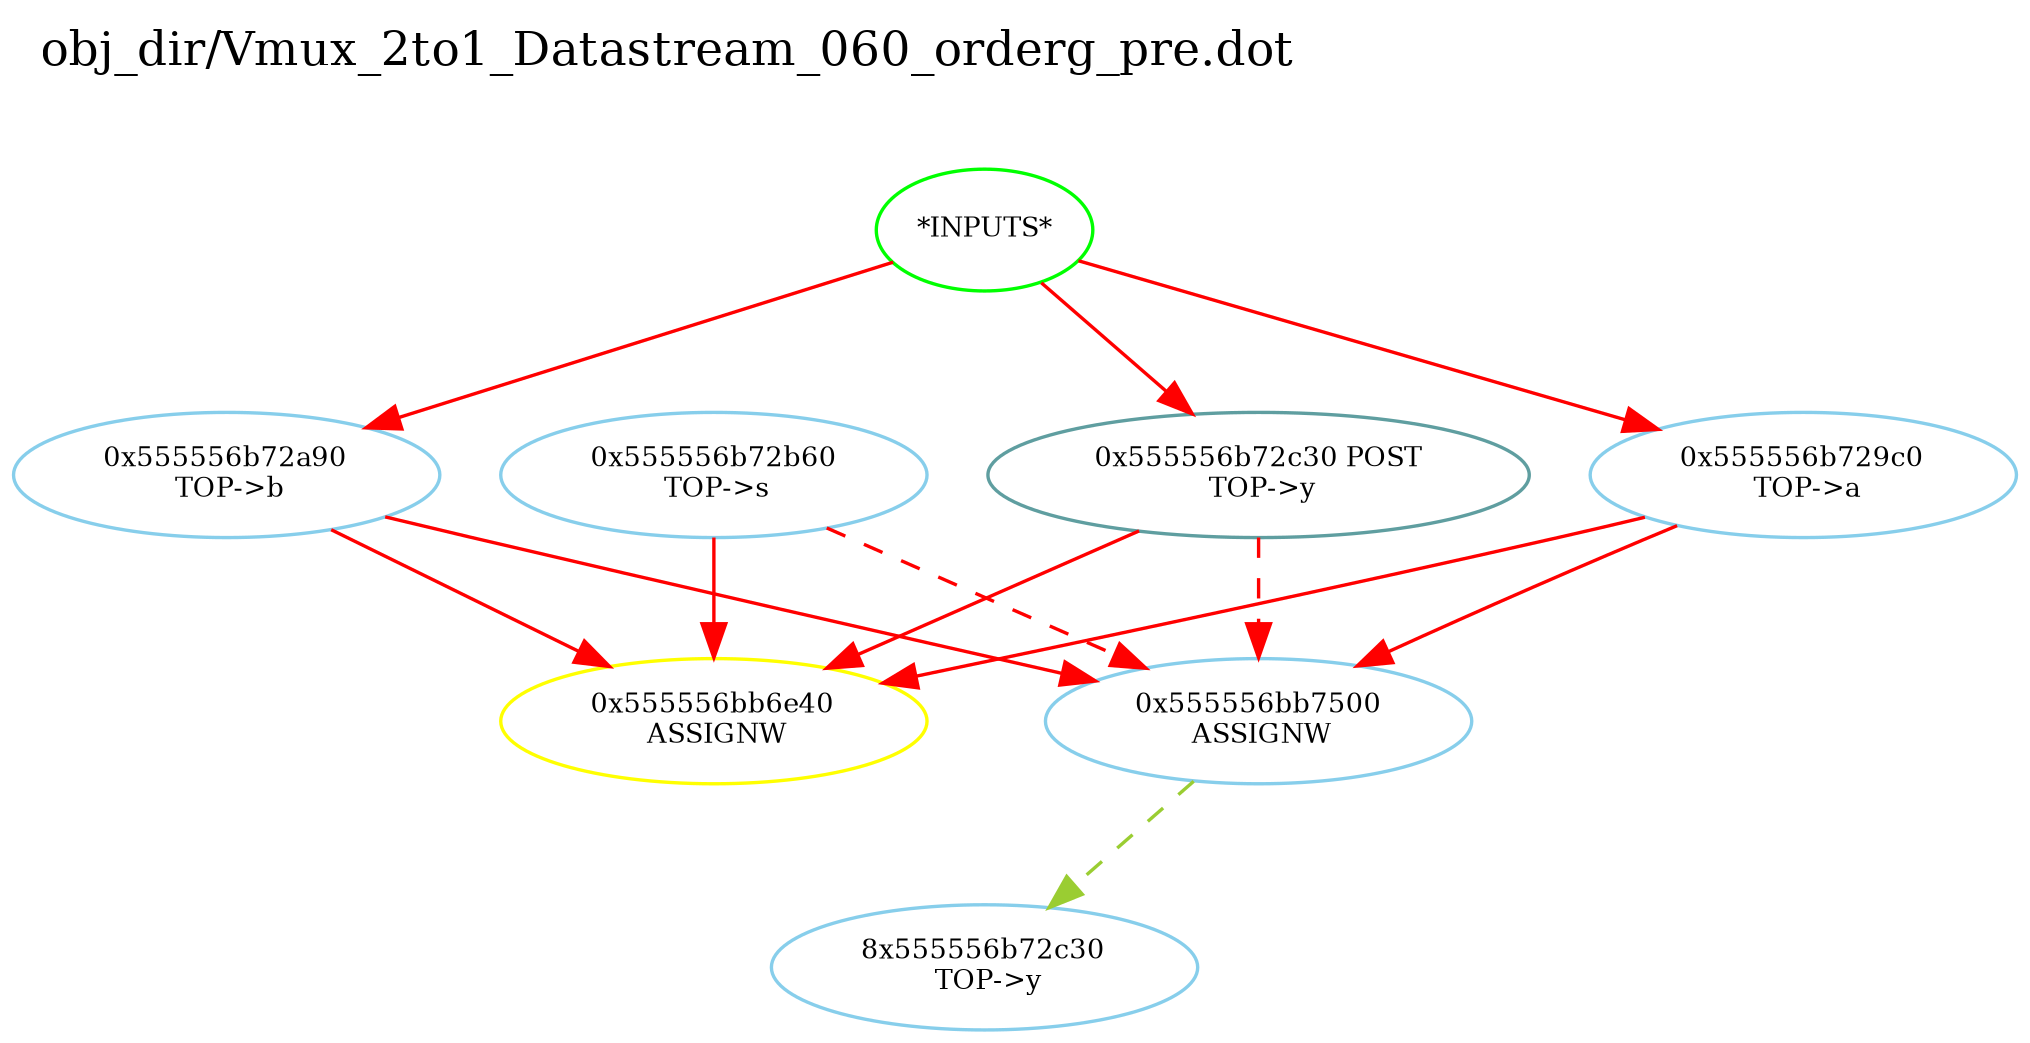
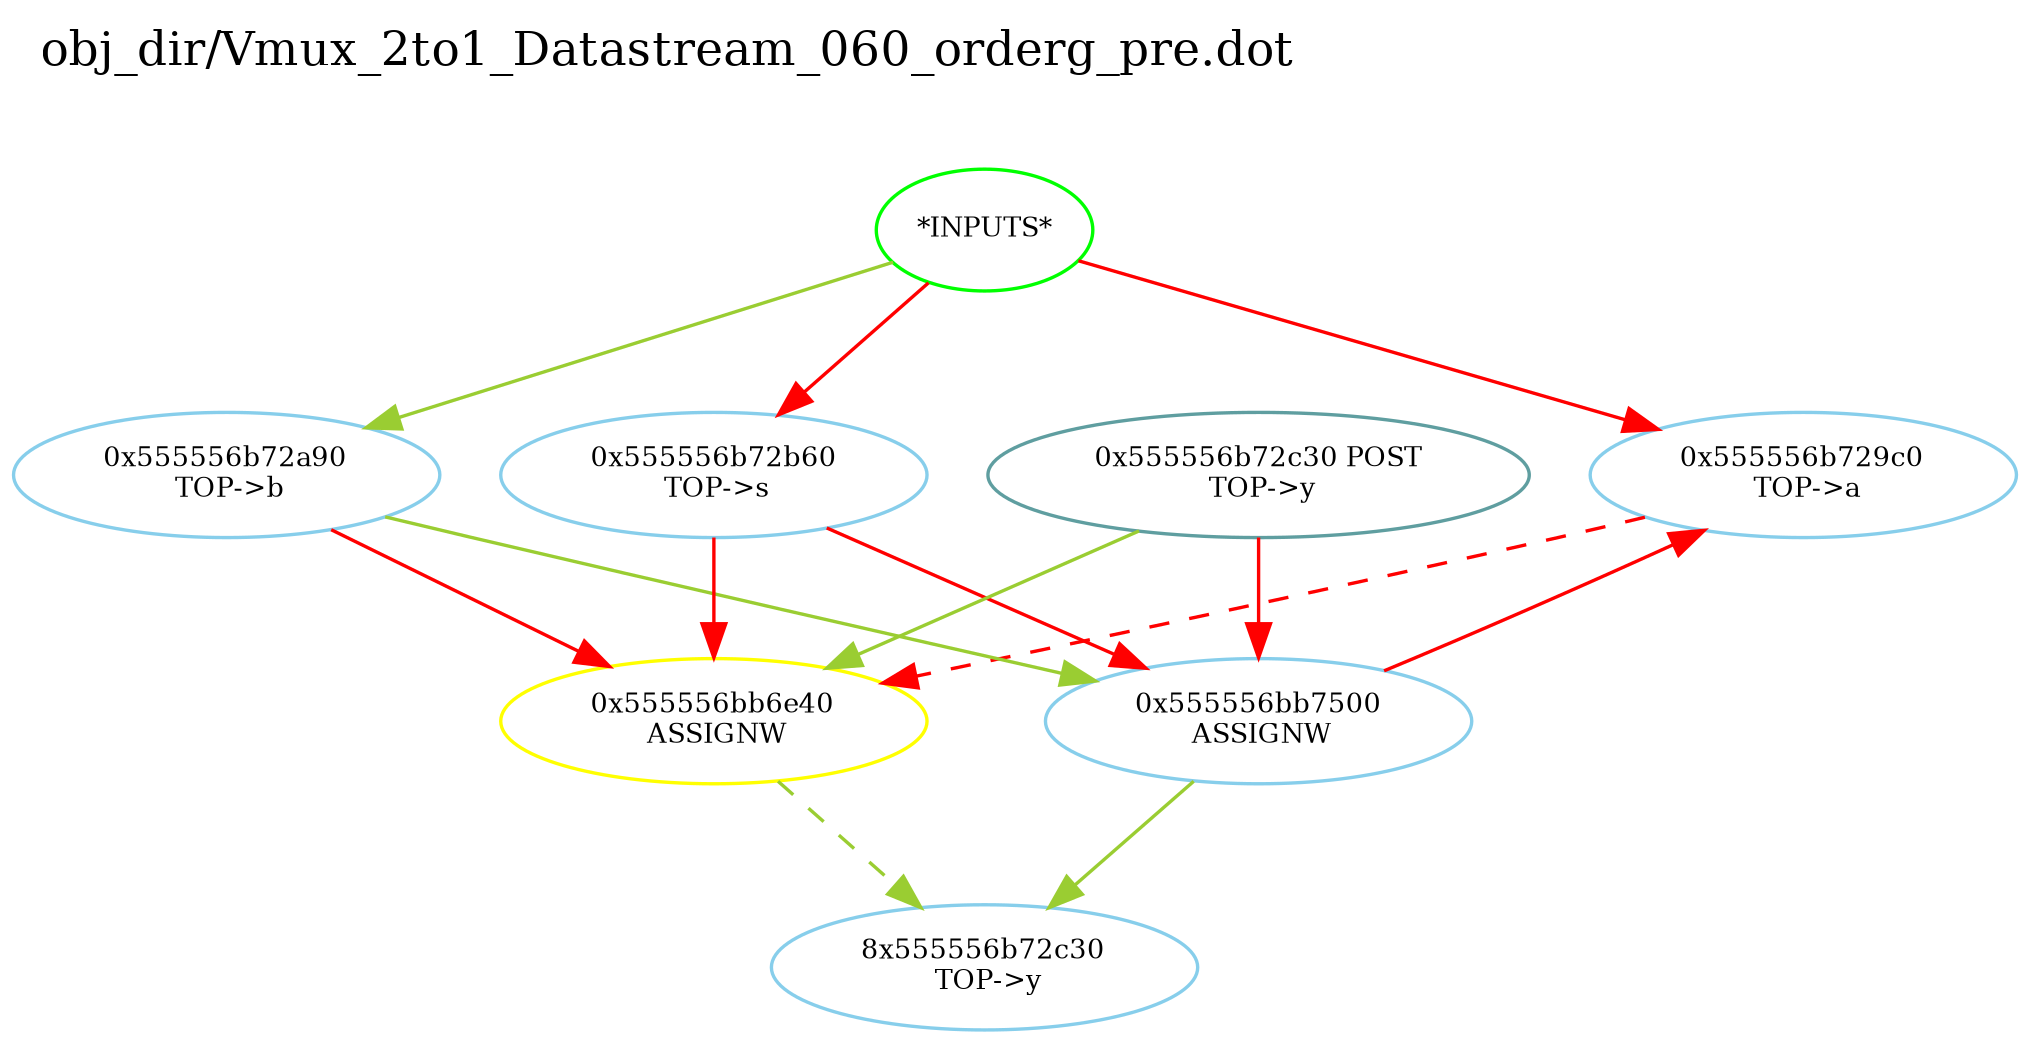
edge "*INPUTS*" -> "0x555556b72c30 POST TOP->y": now "*INPUTS*" -> "0x555556b72b60 TOP->s"
edge "*INPUTS*" -> "0x555556b72a90 TOP->b": color red -> yellowGreen
edge "0x555556b72c30 POST TOP->y" -> "0x555556bb7500 ASSIGNW": style dashed -> solid
edge "0x555556b72b60 TOP->s" -> "0x555556bb7500 ASSIGNW": style dashed -> solid
edge "0x555556b72c30 POST TOP->y" -> "0x555556bb6e40 ASSIGNW": color red -> yellowGreen
edge "0x555556b729c0 TOP->a" -> "0x555556bb7500 ASSIGNW": reversed
edge "0x555556b729c0 TOP->a" -> "0x555556bb6e40 ASSIGNW": style solid -> dashed
edge "0x555556b72a90 TOP->b" -> "0x555556bb7500 ASSIGNW": color red -> yellowGreen
edge "0x555556bb6e40 ASSIGNW" -> "8x555556b72c30 TOP->y": added
edge "0x555556bb7500 ASSIGNW" -> "8x555556b72c30 TOP->y": style dashed -> solid
